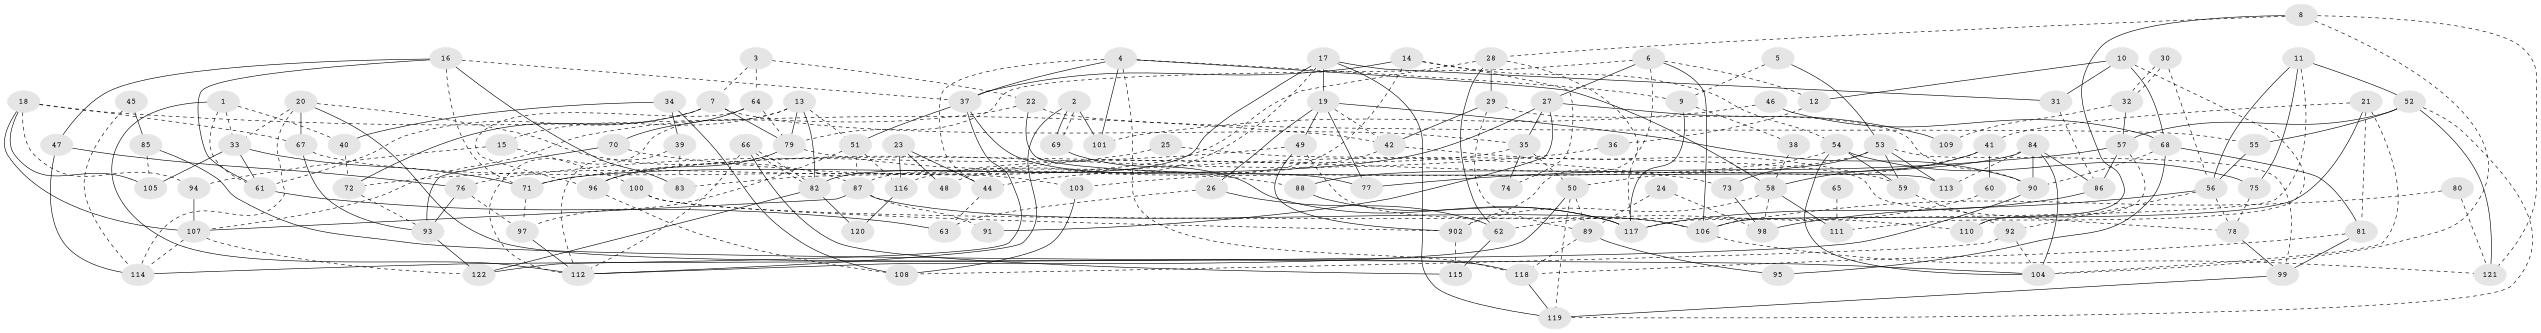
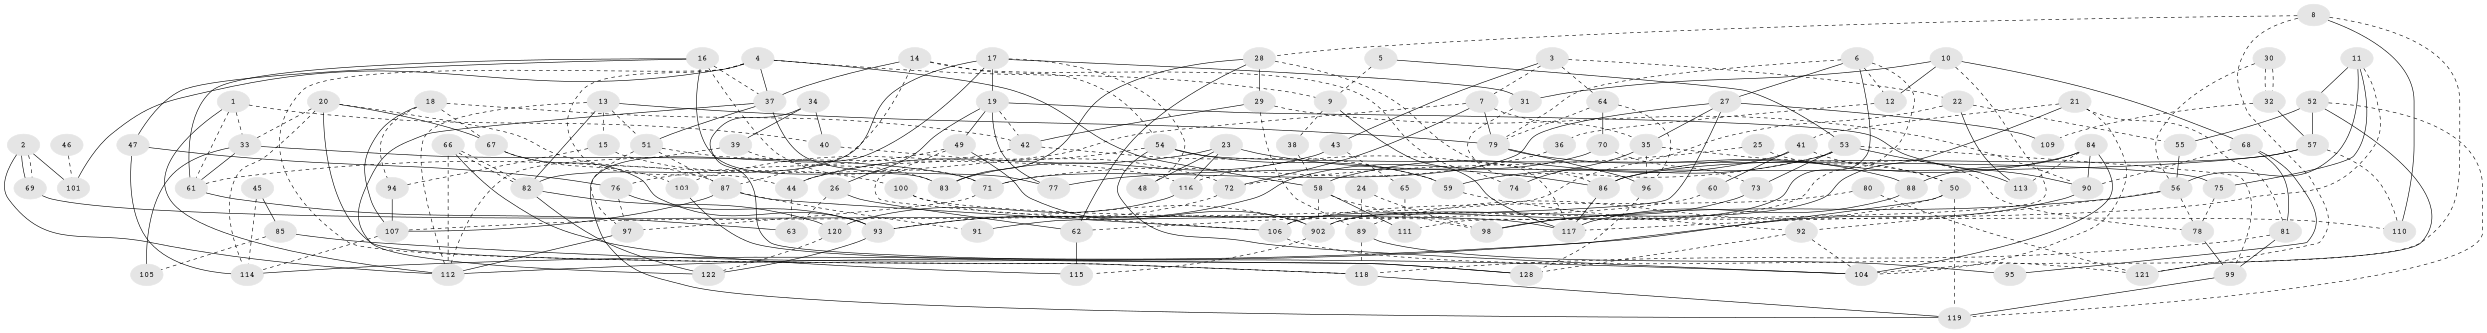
edge "46" -- "68": removed
edge "28" -- "83": style dashed -> solid
node "43": added
edge "79" -- "88": style dashed -> solid
edge "23" -- "86": added
edge "18" -- "105": removed
edge "21" -- "106": now "21" -- "902"
edge "107" -- "122": now "120" -- "122"
node "108": label "108" -> "128"
